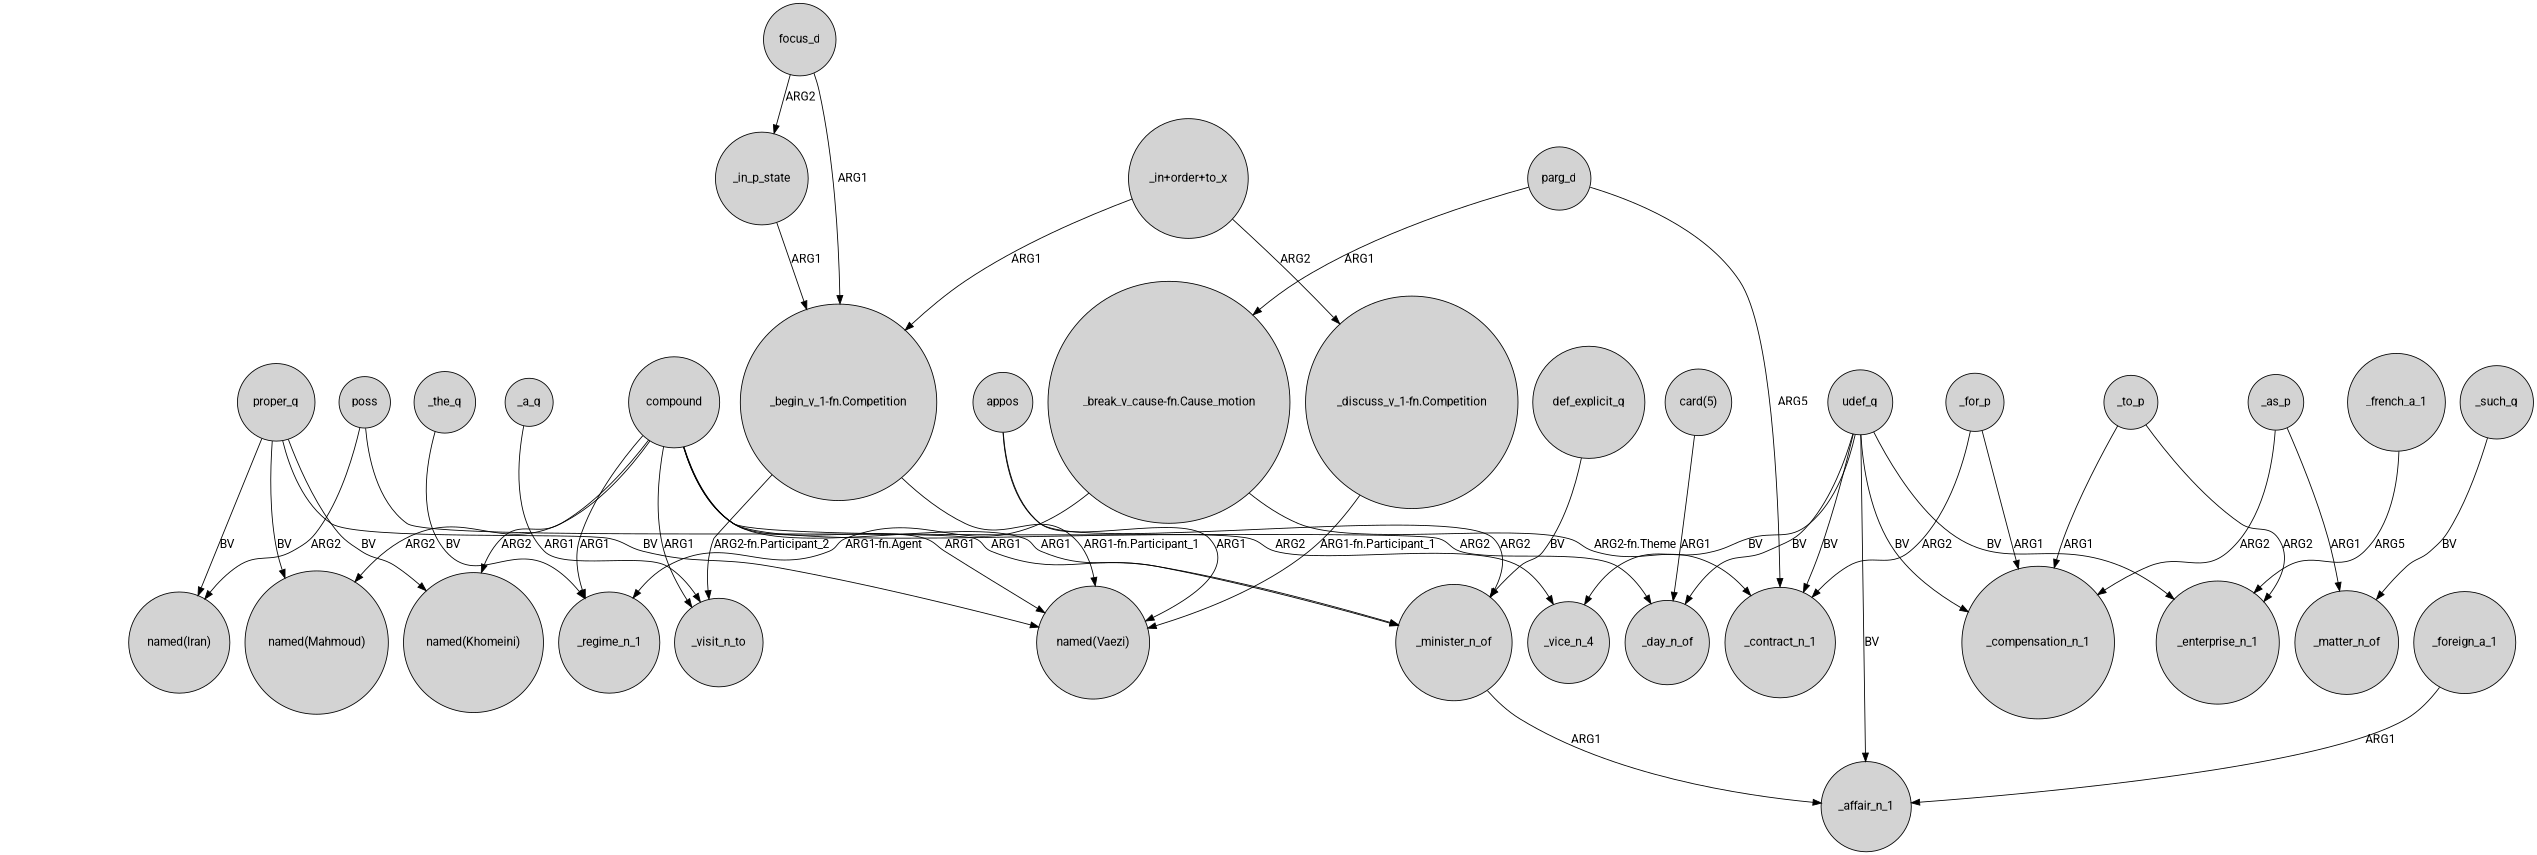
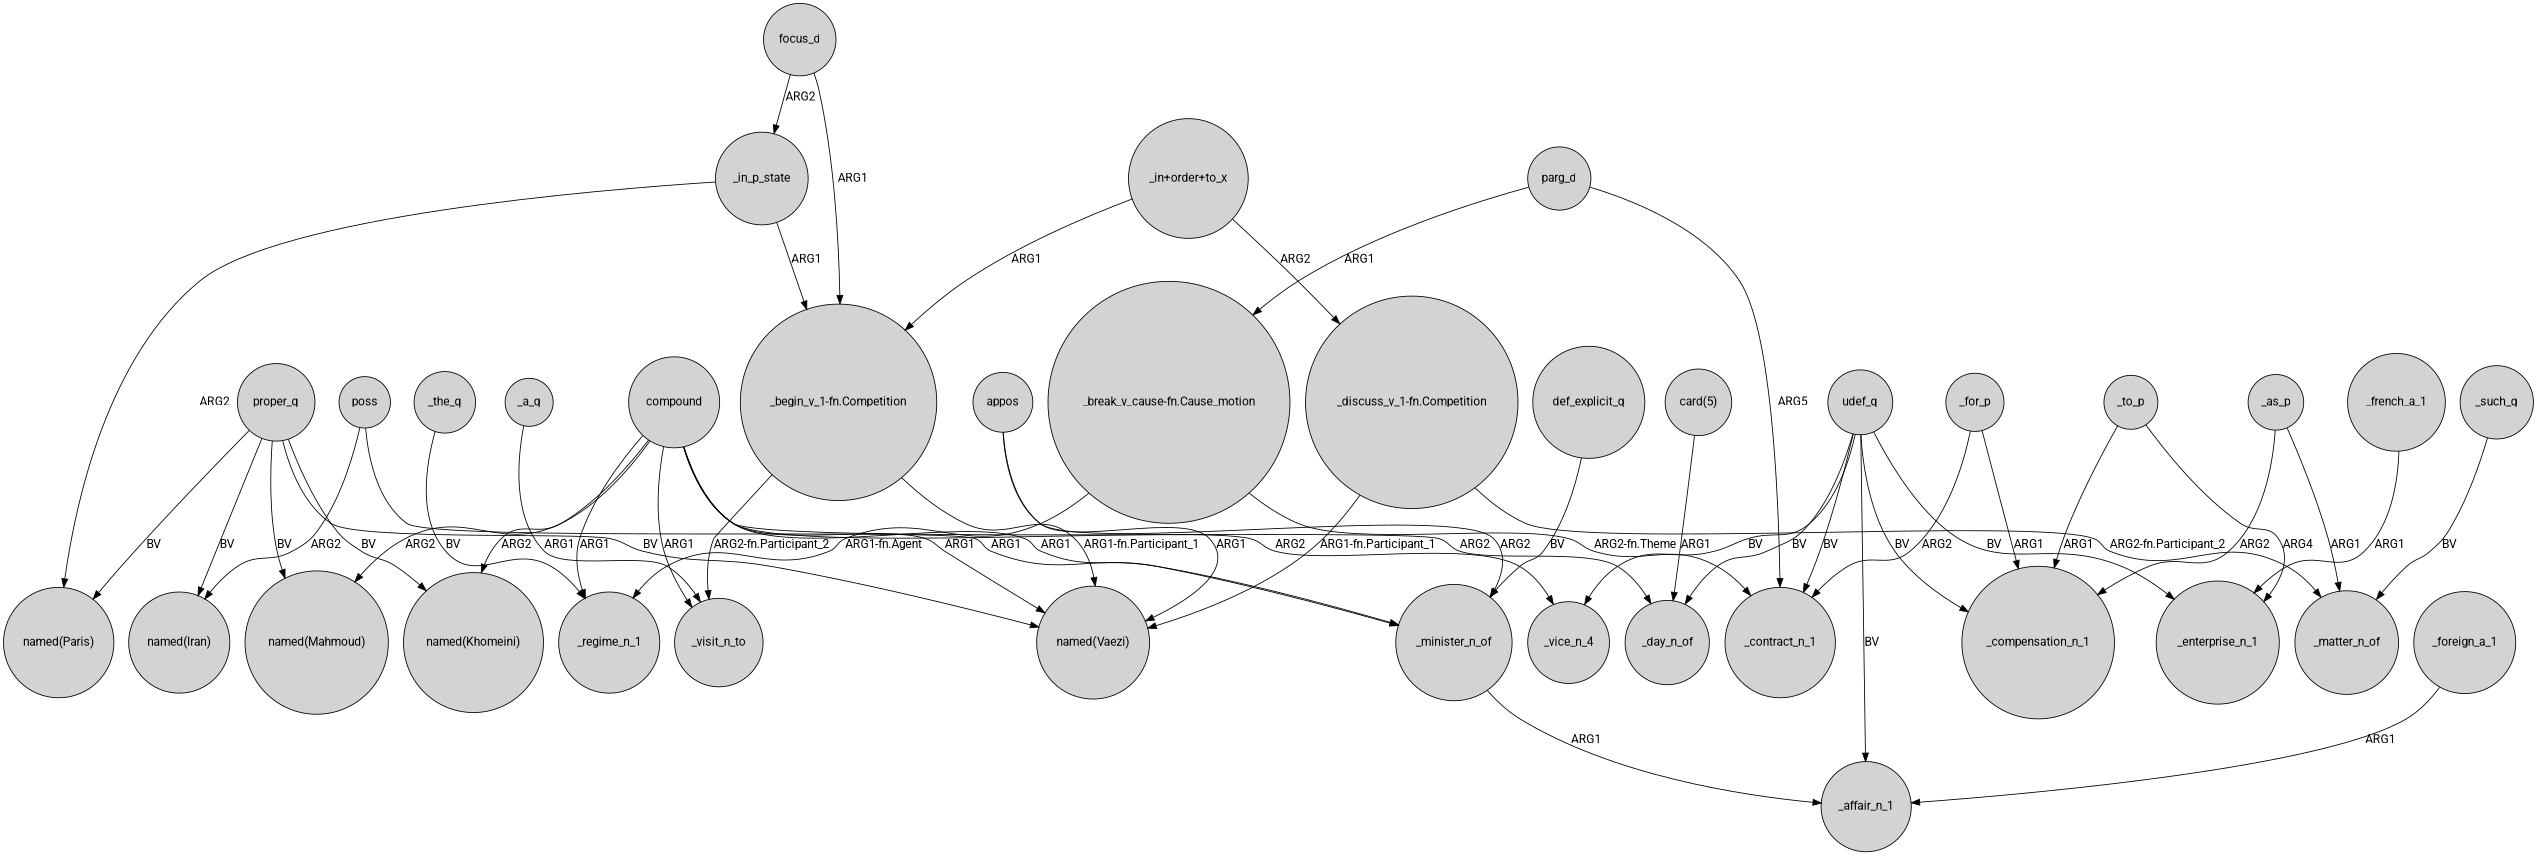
edge "_discuss_v_1-fn.Competition" -> "_matter_n_of": added, label "ARG2-fn.Participant_2"
edge "_to_p" -> "_enterprise_n_1": label "ARG2" -> "ARG4"
edge "_french_a_1" -> "_enterprise_n_1": label "ARG5" -> "ARG1"
node "named(Paris)": added
